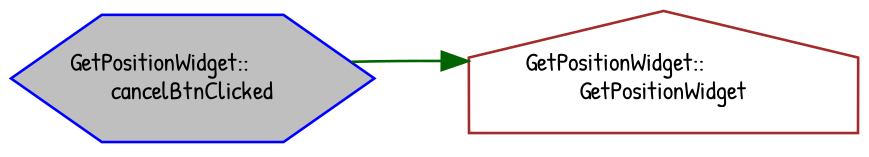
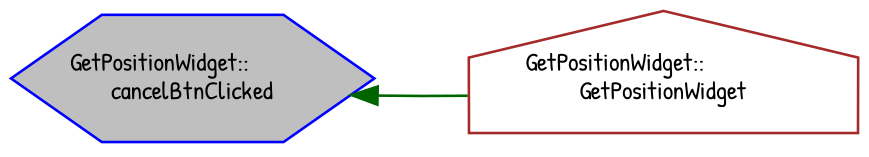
edge "GetPositionWidget:: cancelBtnClicked" -> "GetPositionWidget:: GetPositionWidget": reversed
